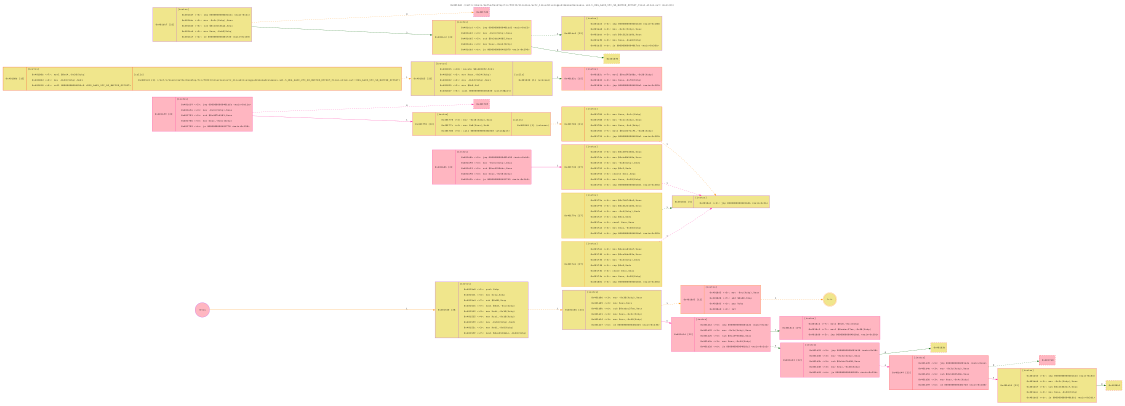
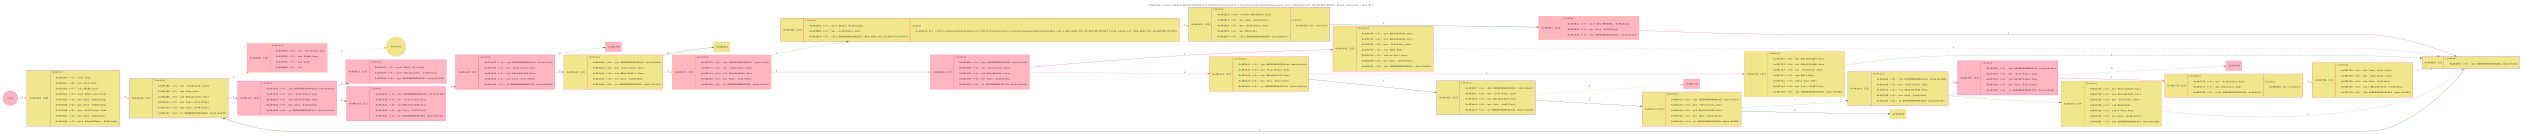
edge "0x40182c [15]" -> "0x4018e1 [5]": added, label "1"
node "0x401675 [22]": added
node "0x4016a1 [22]": added
edge "0x4016e3 [22]" -> "0x4016f9 [22]": added, label "1"
edge "0x4016e3 [22]" -> "0x4017eb [27]": added, label "1"
edge "0x4018e1 [5]" -> "0x401606 [23]": added, label "6"
node "Exit": label "Exit" -> "Desktop"
node "0x40183b": removed
